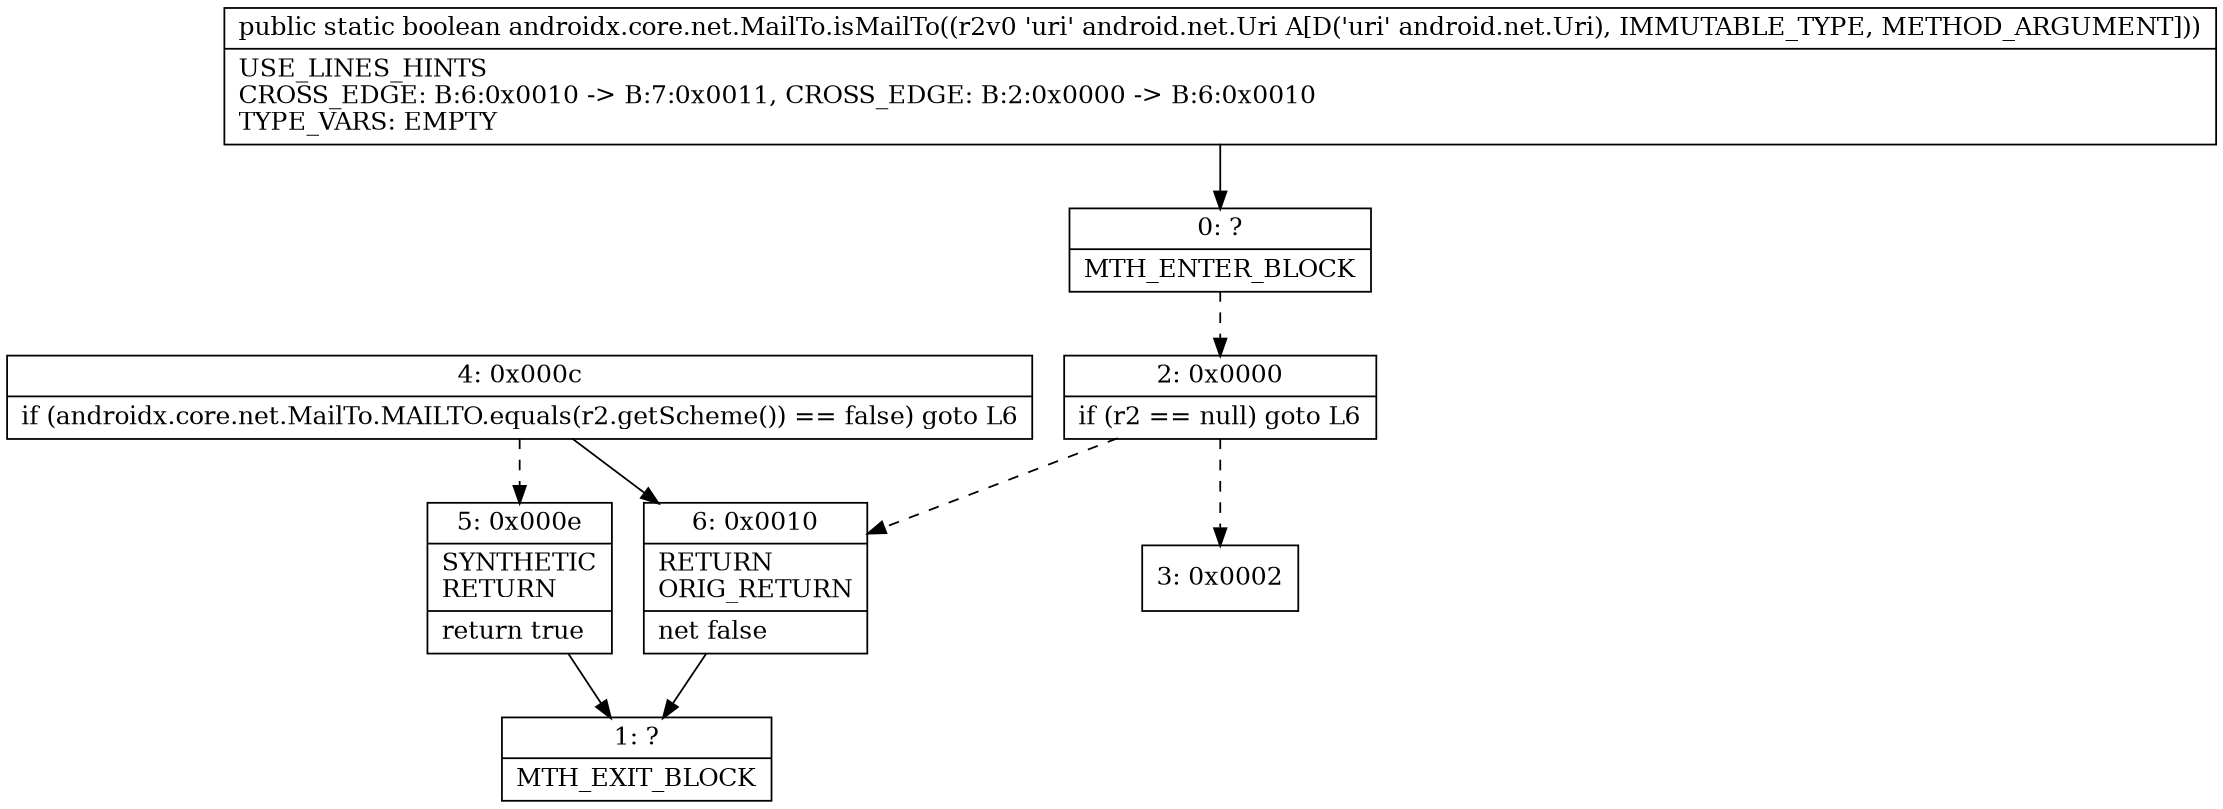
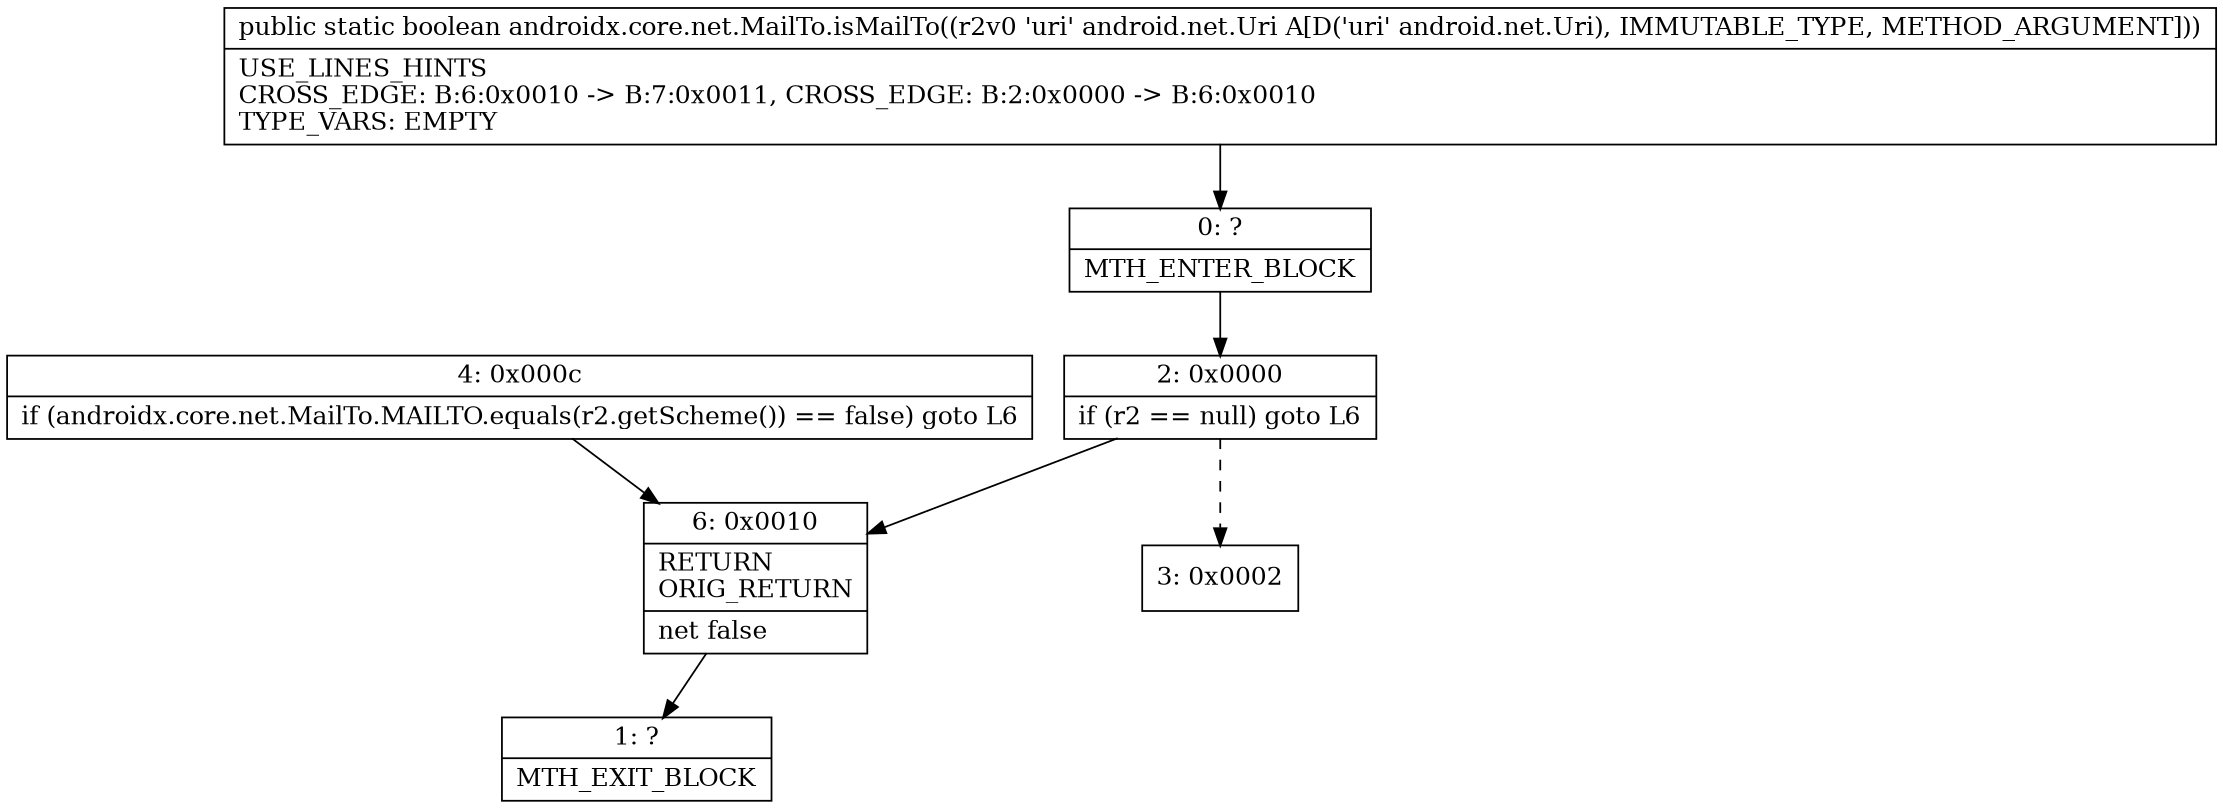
edge "0: ?" -> "2: 0x0000": style dashed -> solid
edge "2: 0x0000" -> "6: 0x0010": style dashed -> solid
node "5: 0x000e": removed
